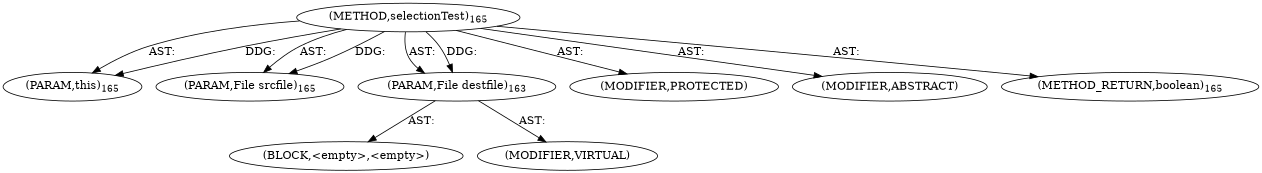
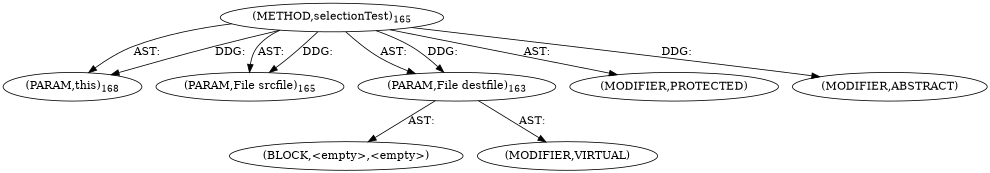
edge "(METHOD,selectionTest)" -> "(MODIFIER,ABSTRACT)": label "AST: " -> "DDG: "
node "(PARAM,this)": text "165" -> "168"
node "(METHOD_RETURN,boolean)": removed
